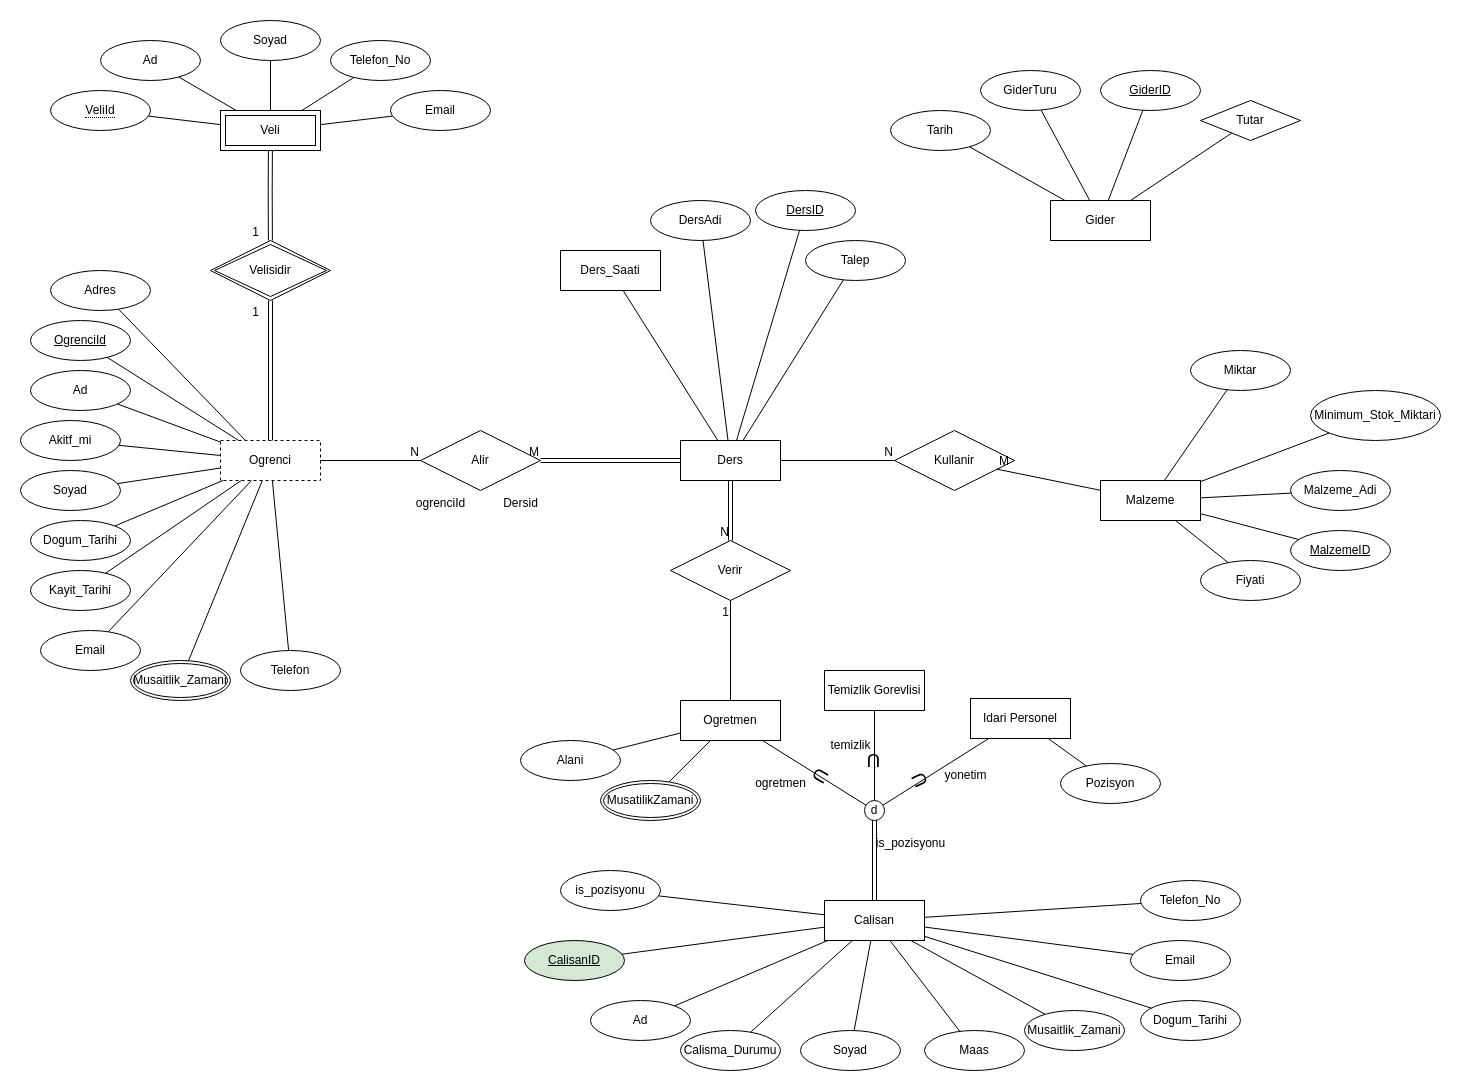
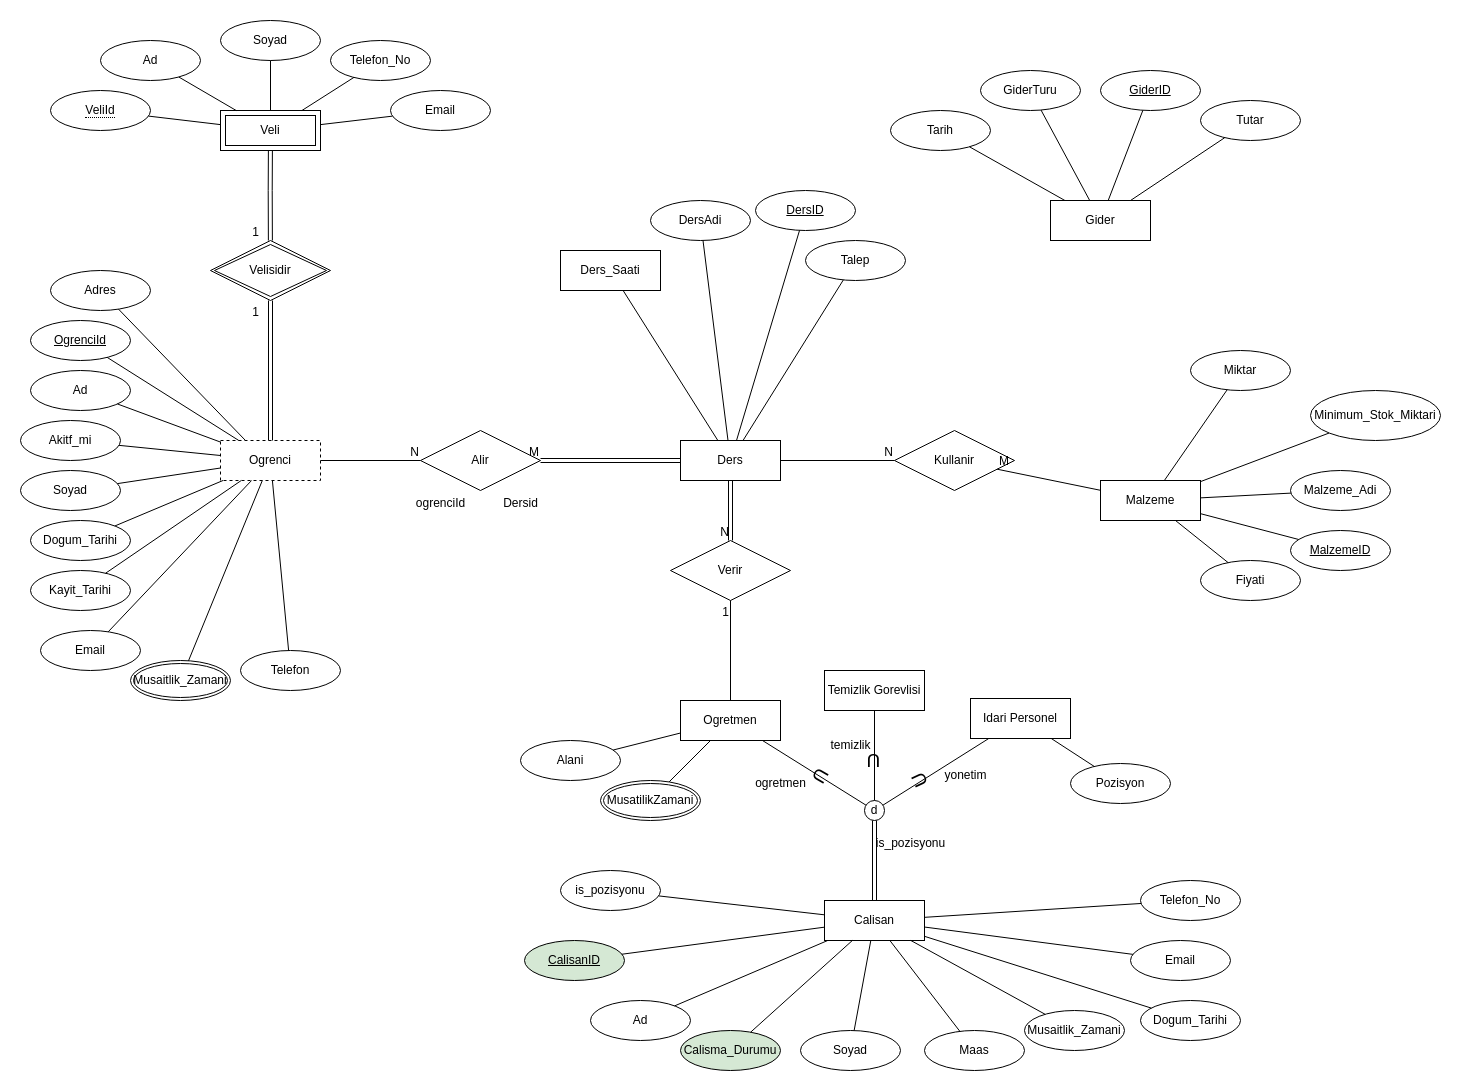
node "Tutar": shape diamond -> ellipse
node "Pozisyon": moved (1111, 784) -> (1121, 784)
node "Calisma_Durumu": fillcolor #ffffff -> #d5e8d4
